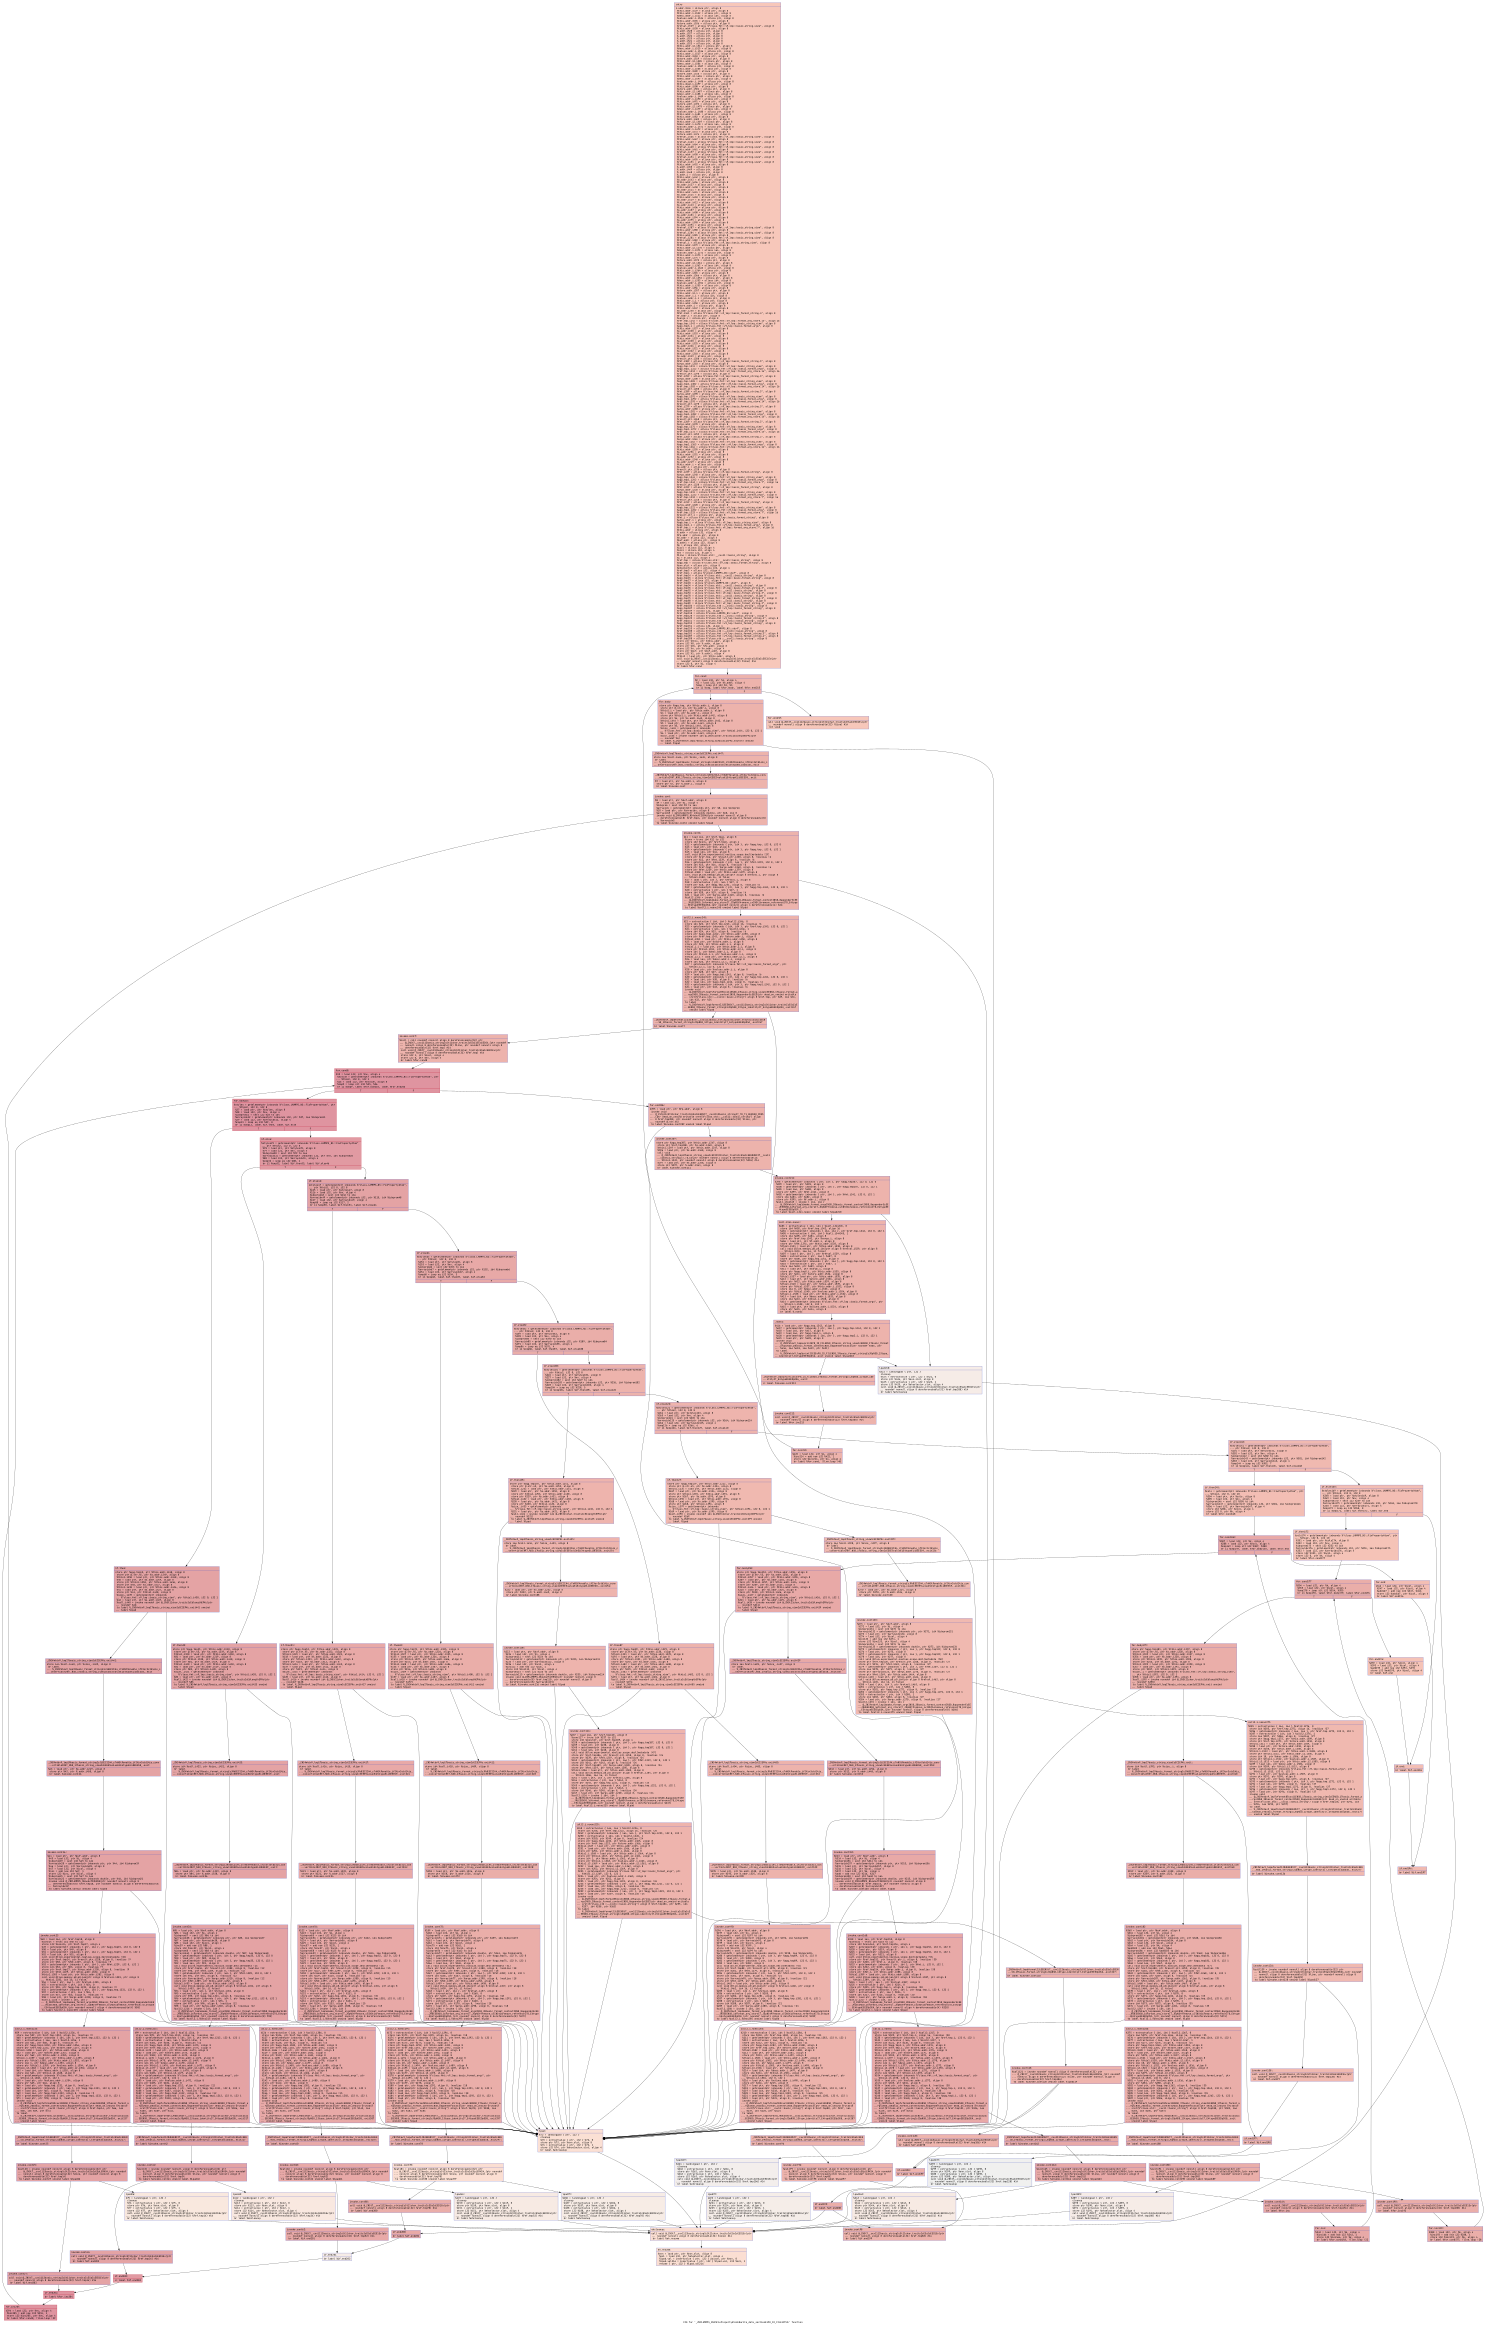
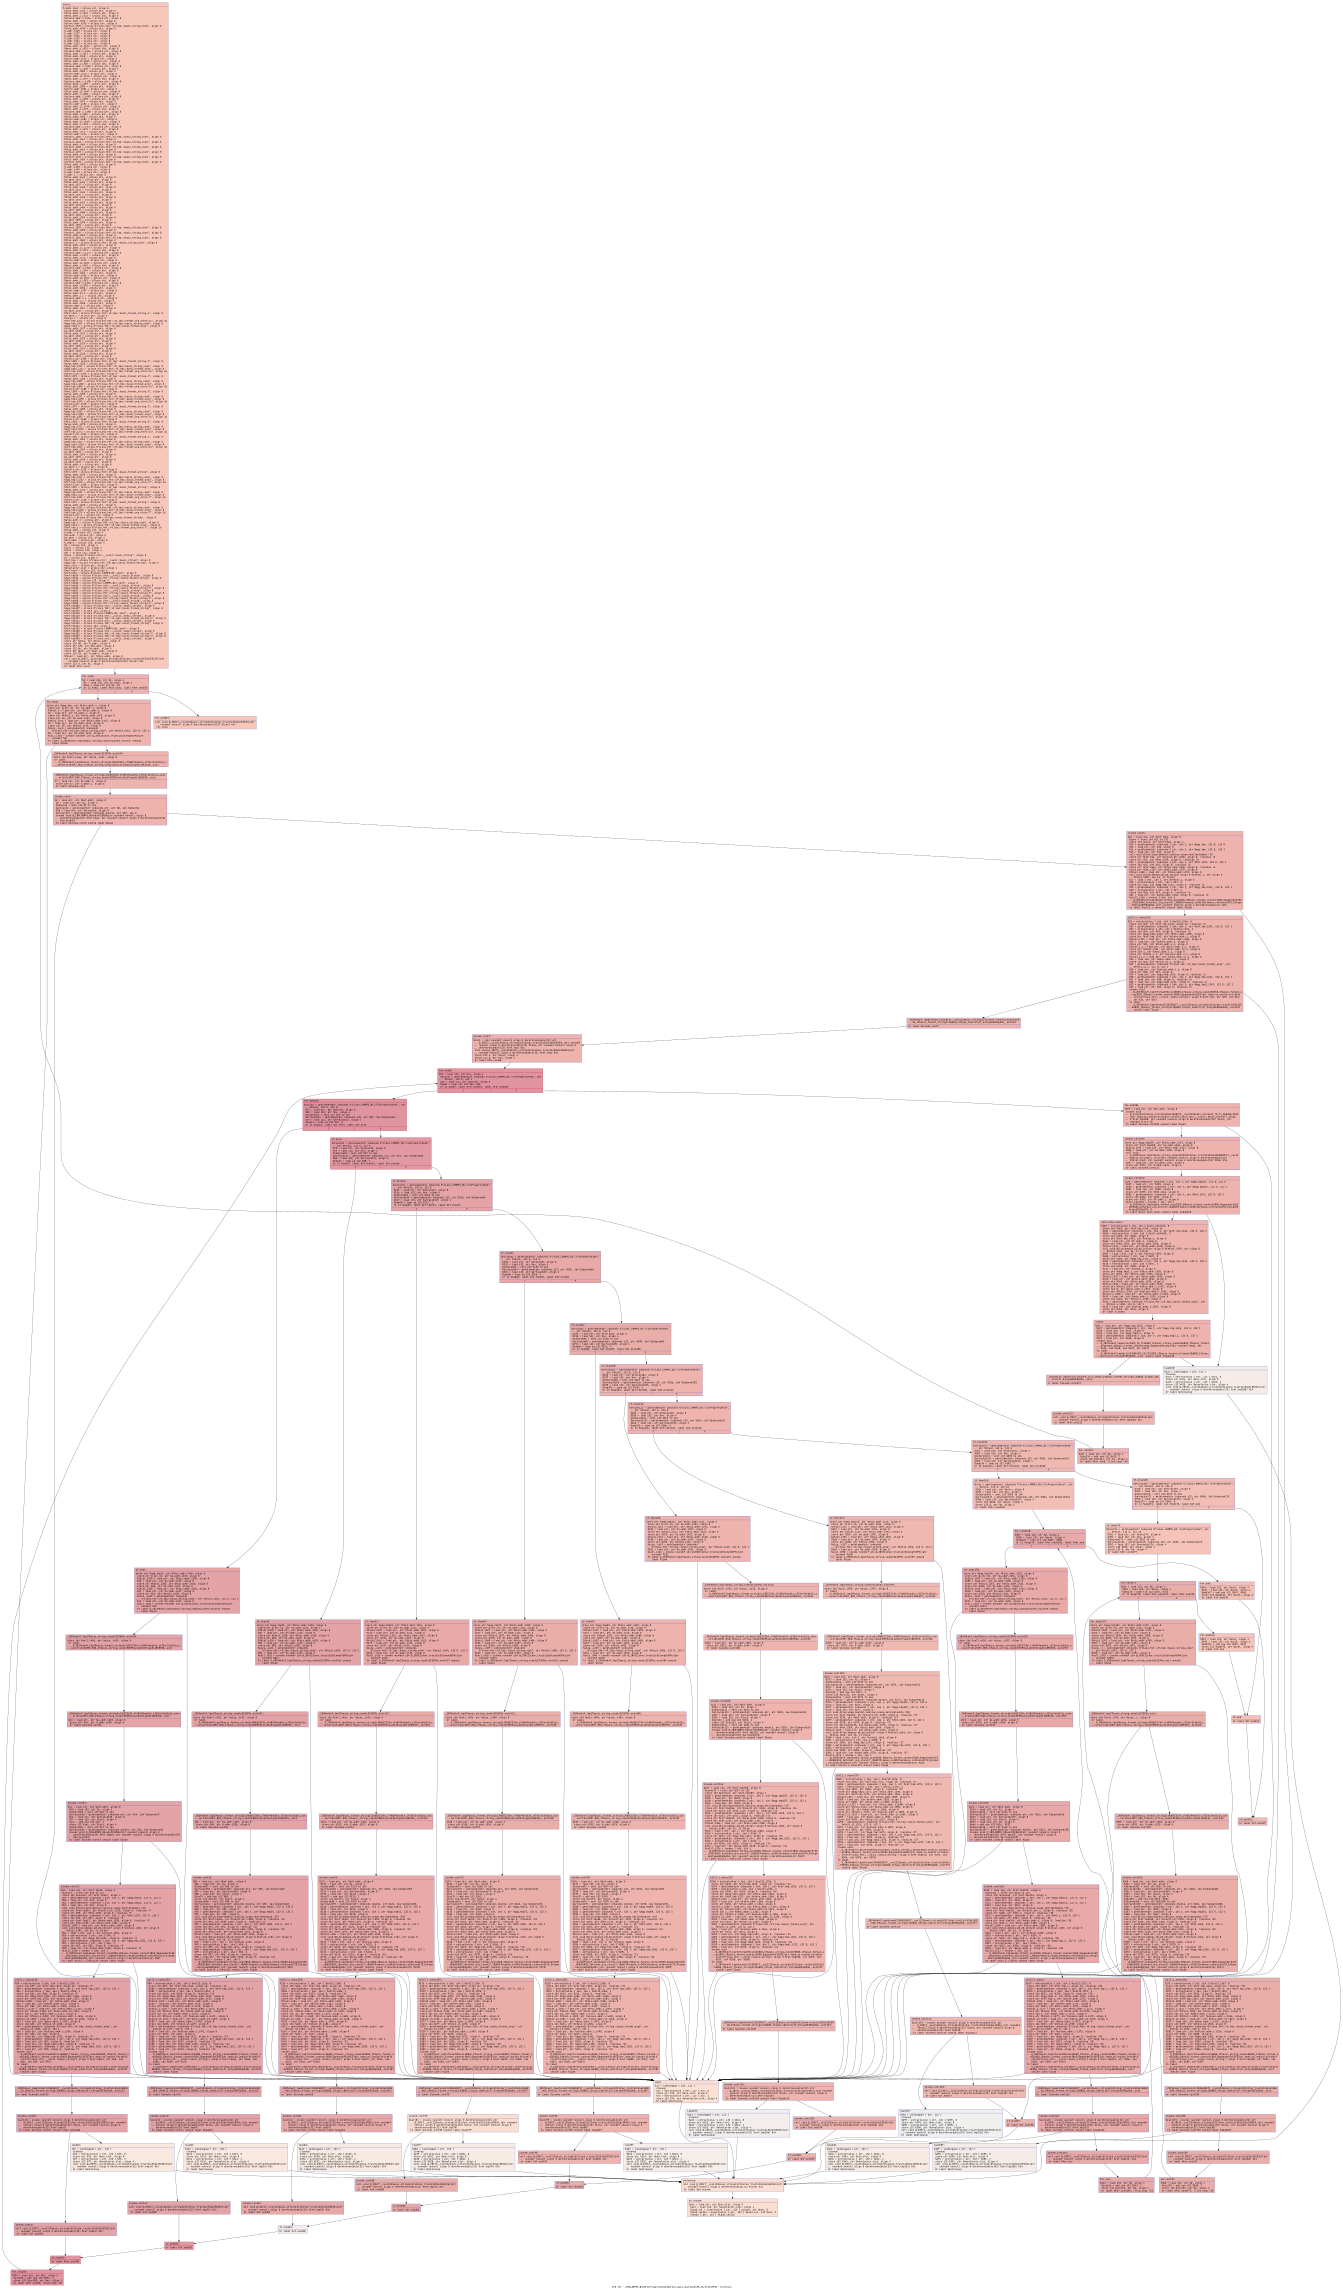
edge "if.end199:" -> "invoke.cont98:": reversed
